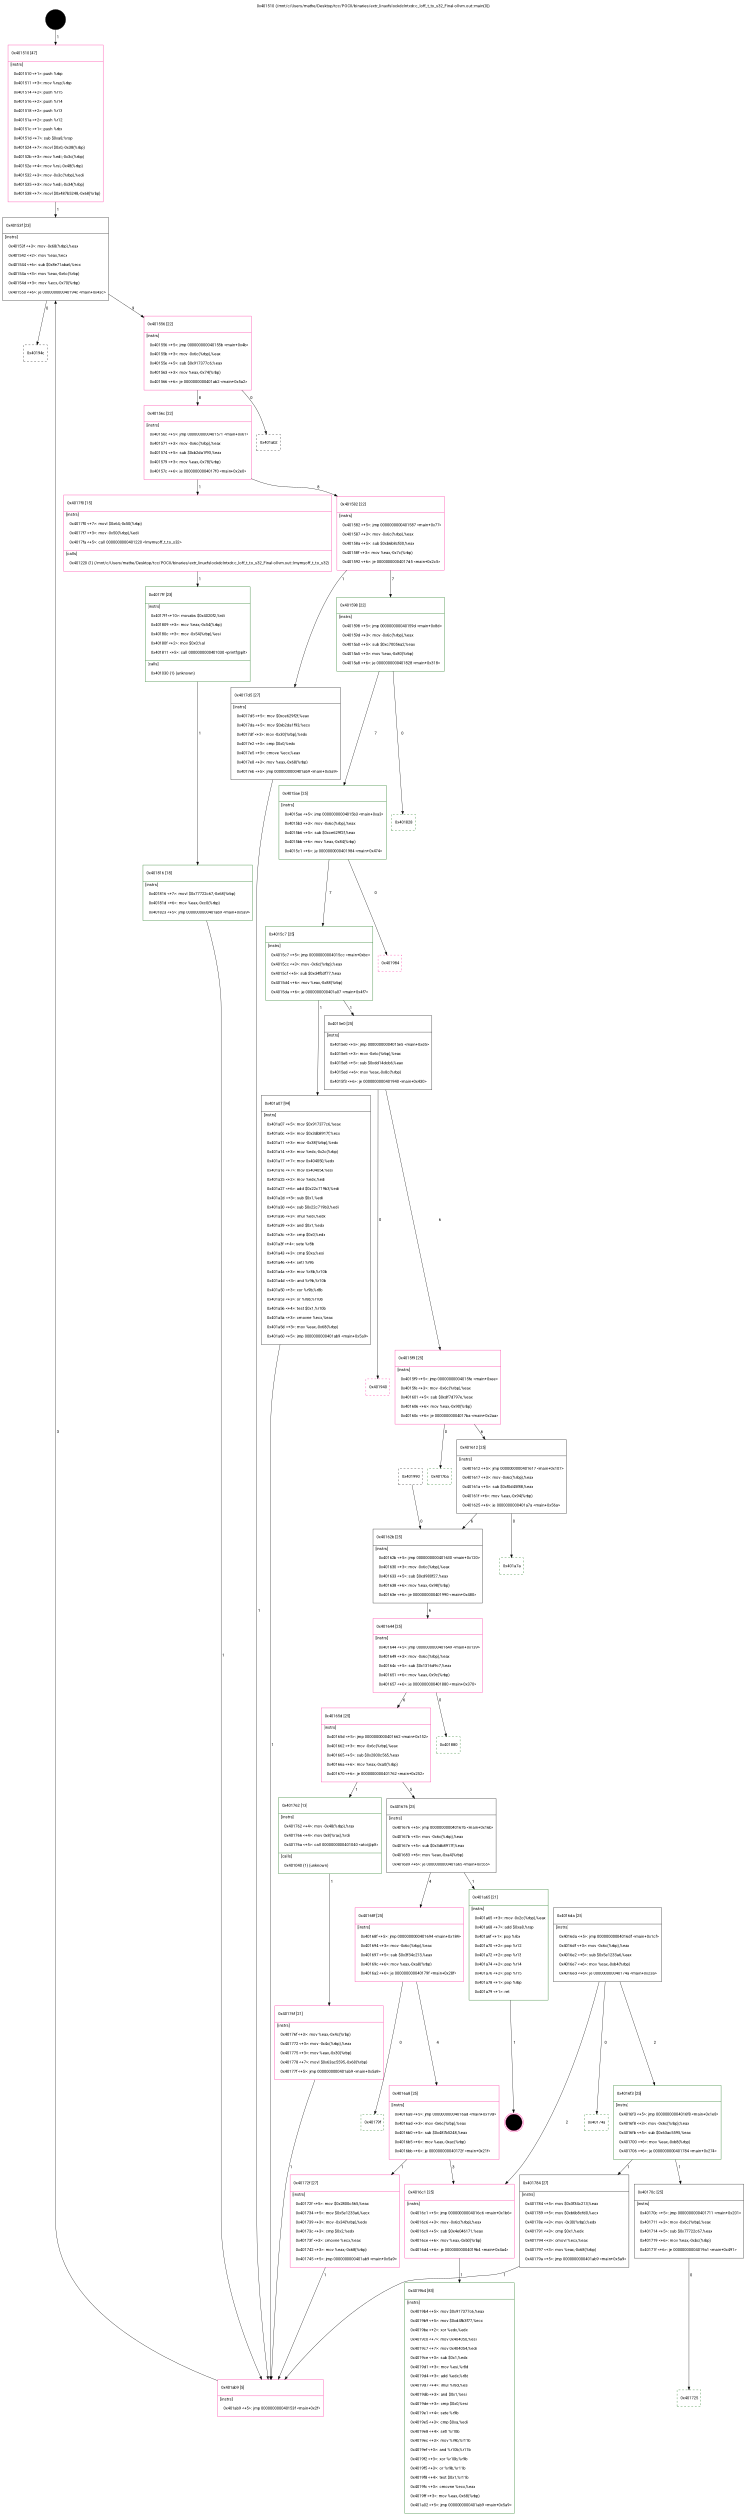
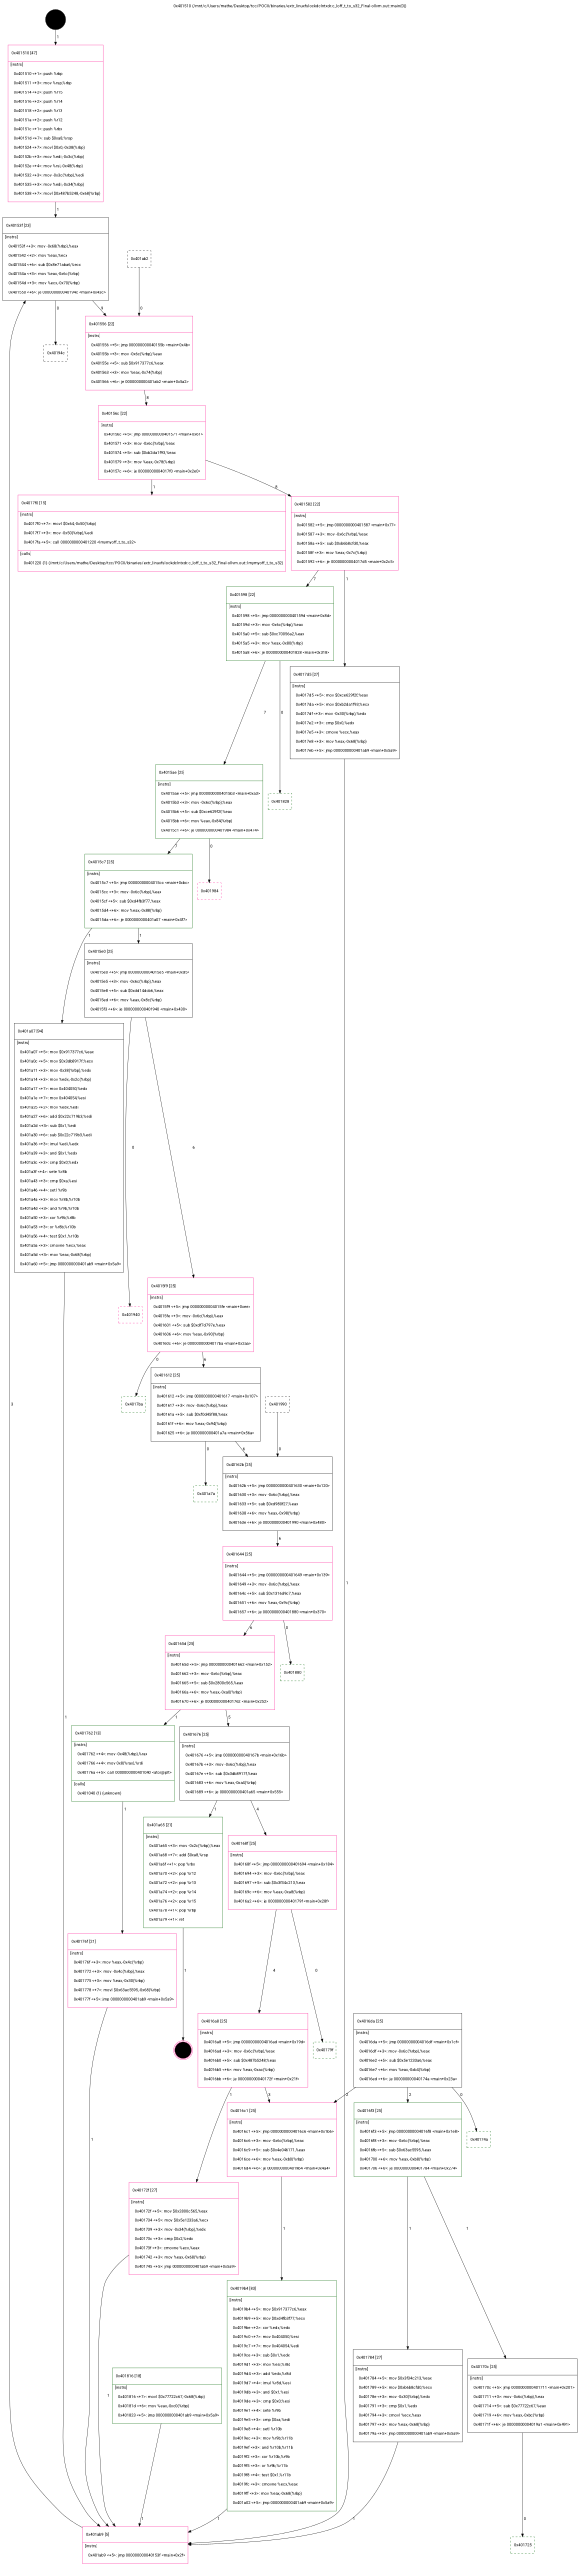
edge "0x401556 [22]" -> "0x401ab2": reversed
node "0x4017ff [23]": removed
edge "0x4019b4 [83]" -> "0x401ab9 [5]": added, label "1"
